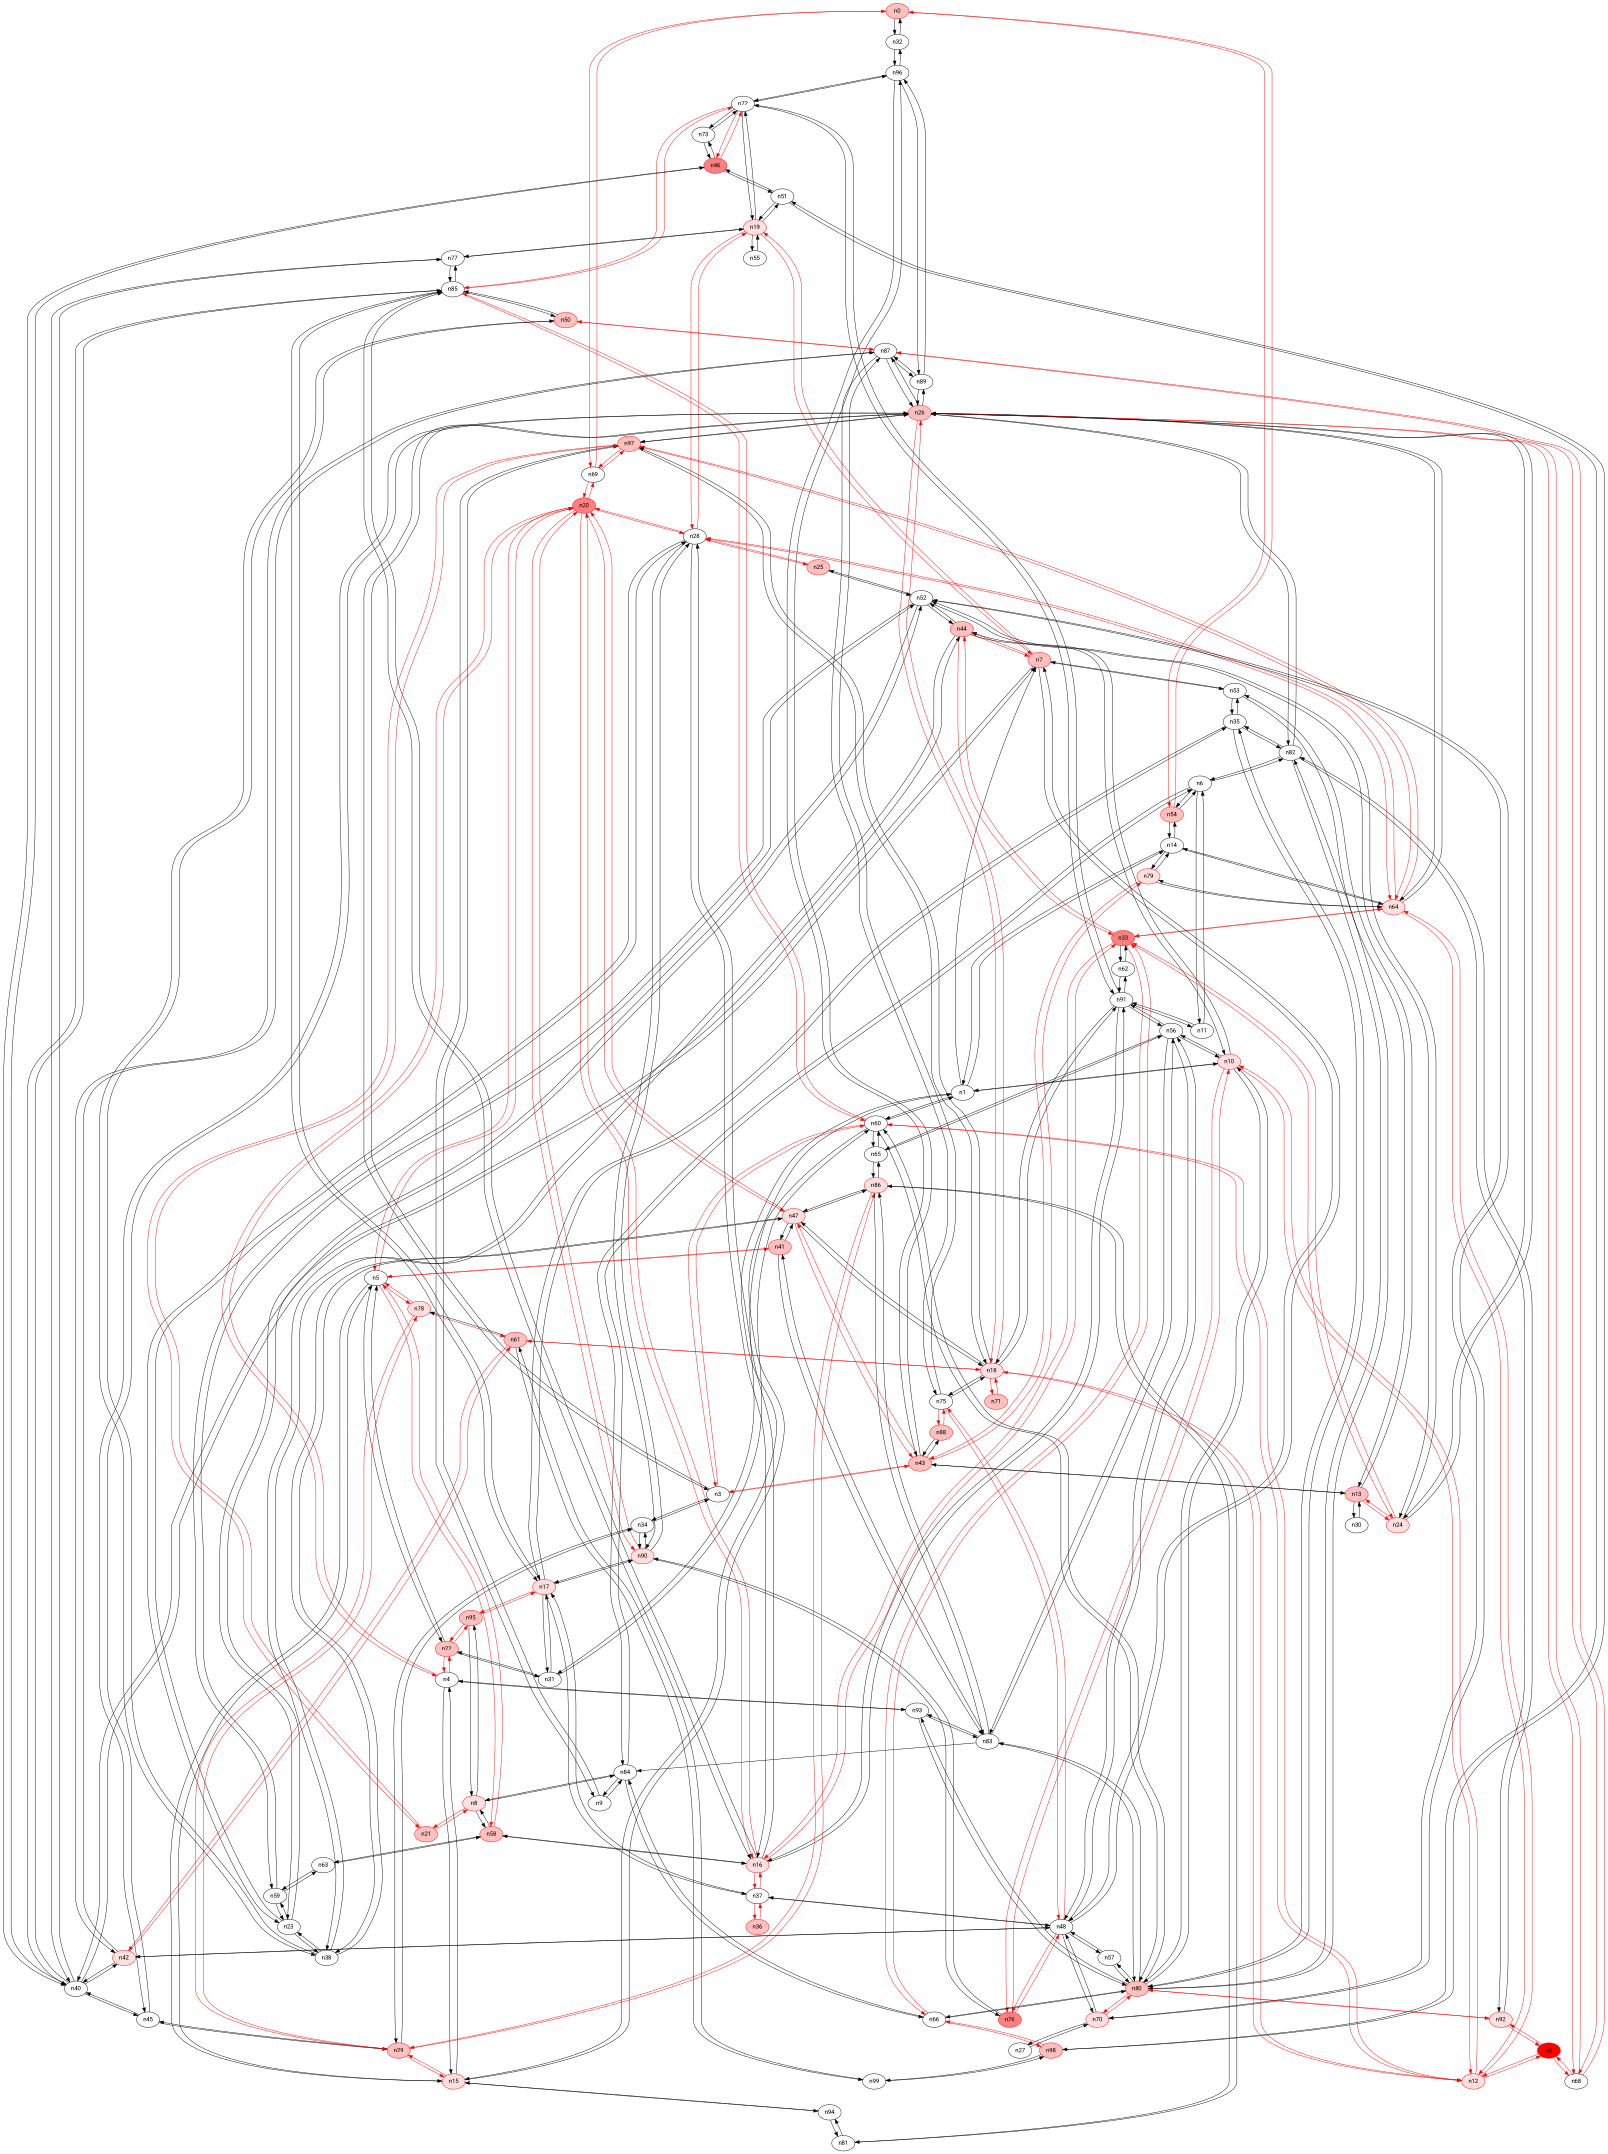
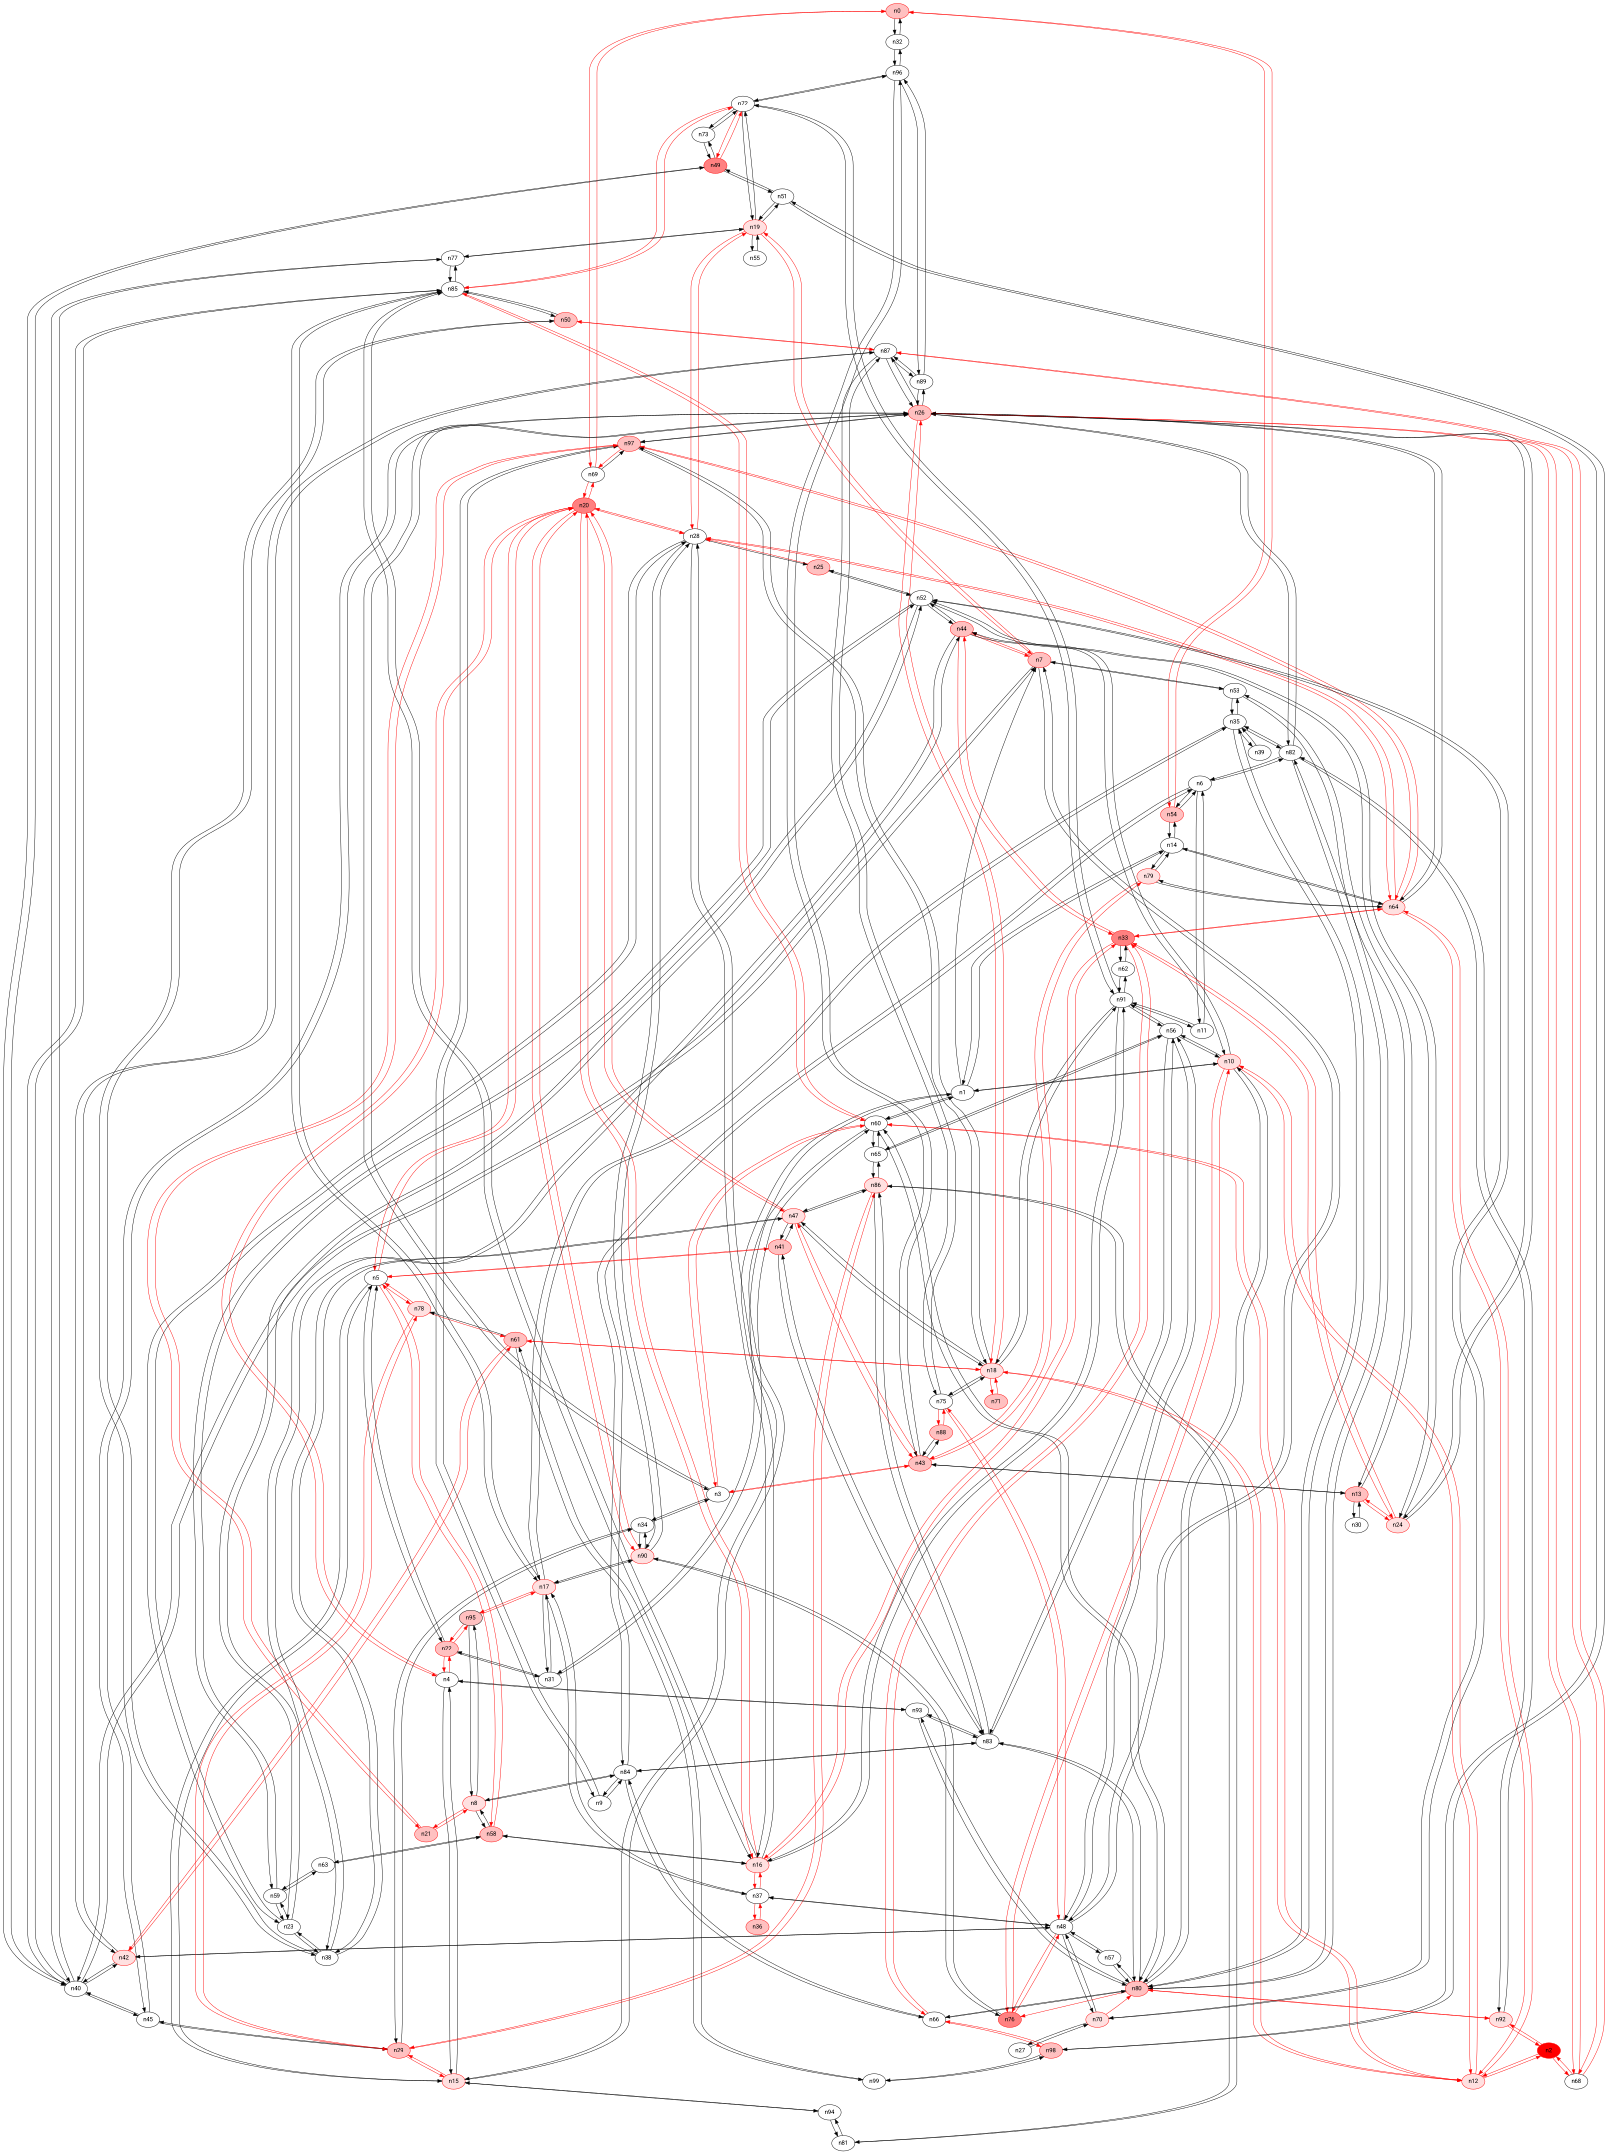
node "n46": label "n46" -> "n49"
edge "n69" -> "n97": color #ff0000 -> black
edge "n28" -> "n25": color #ff0000 -> black
node "n39": added
node "n95": color #ff0000 -> black
edge "n84" -> "n83": added
edge "n80" -> "n70": now "n80" -> "n76"
